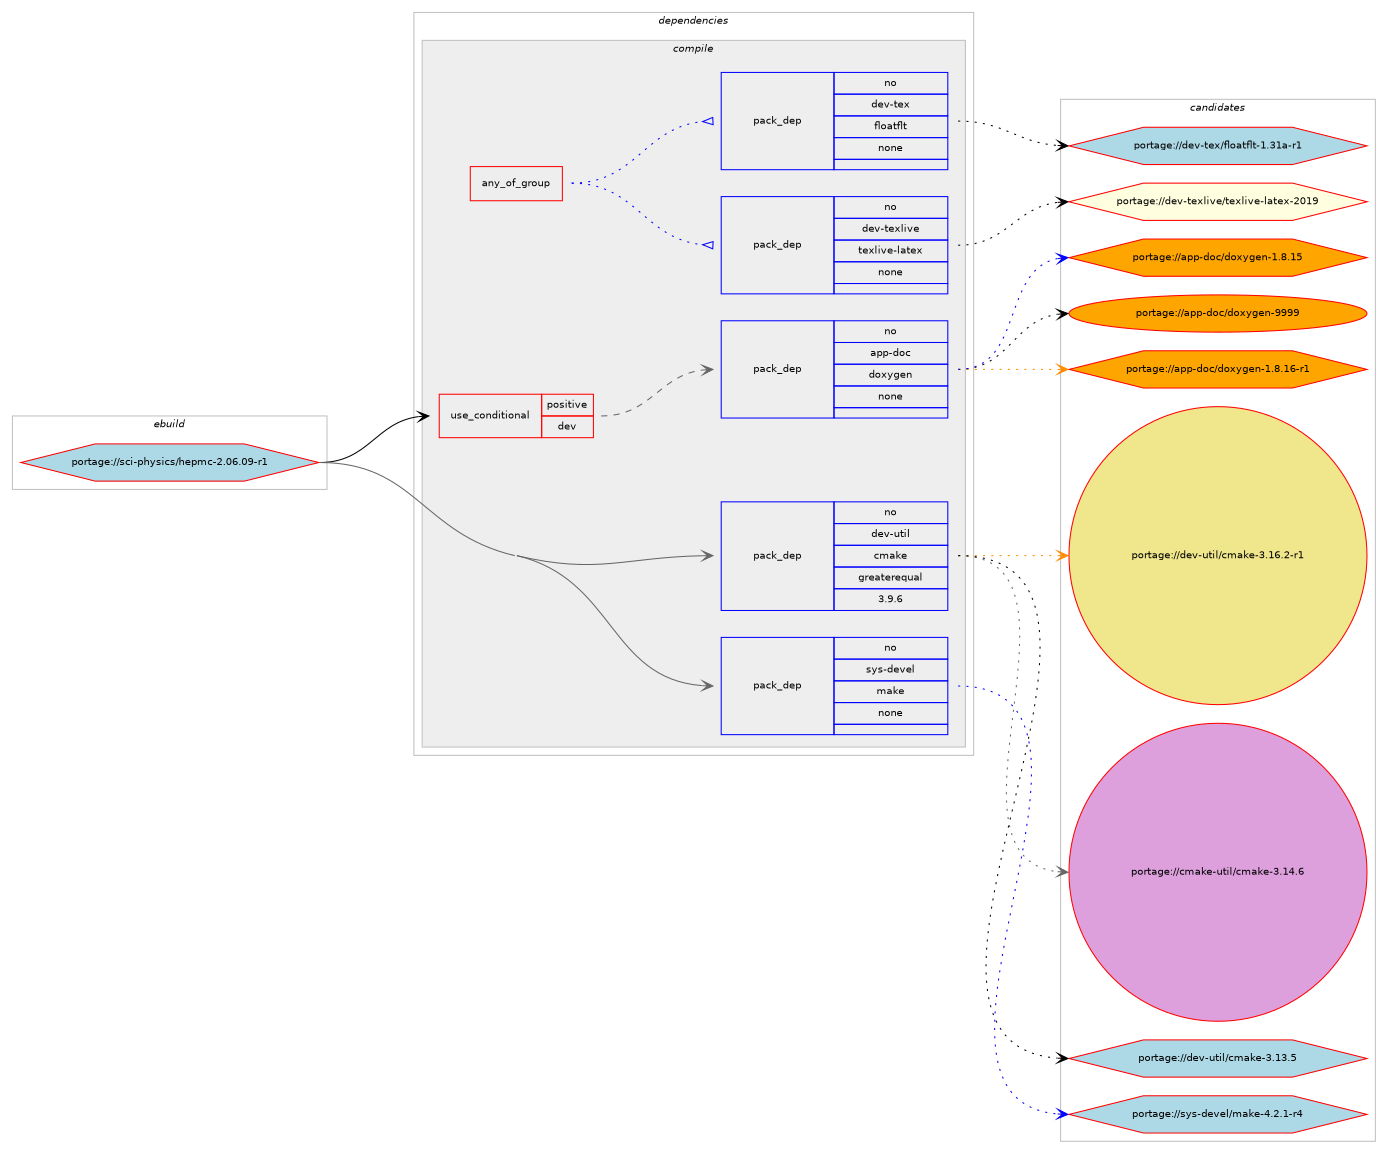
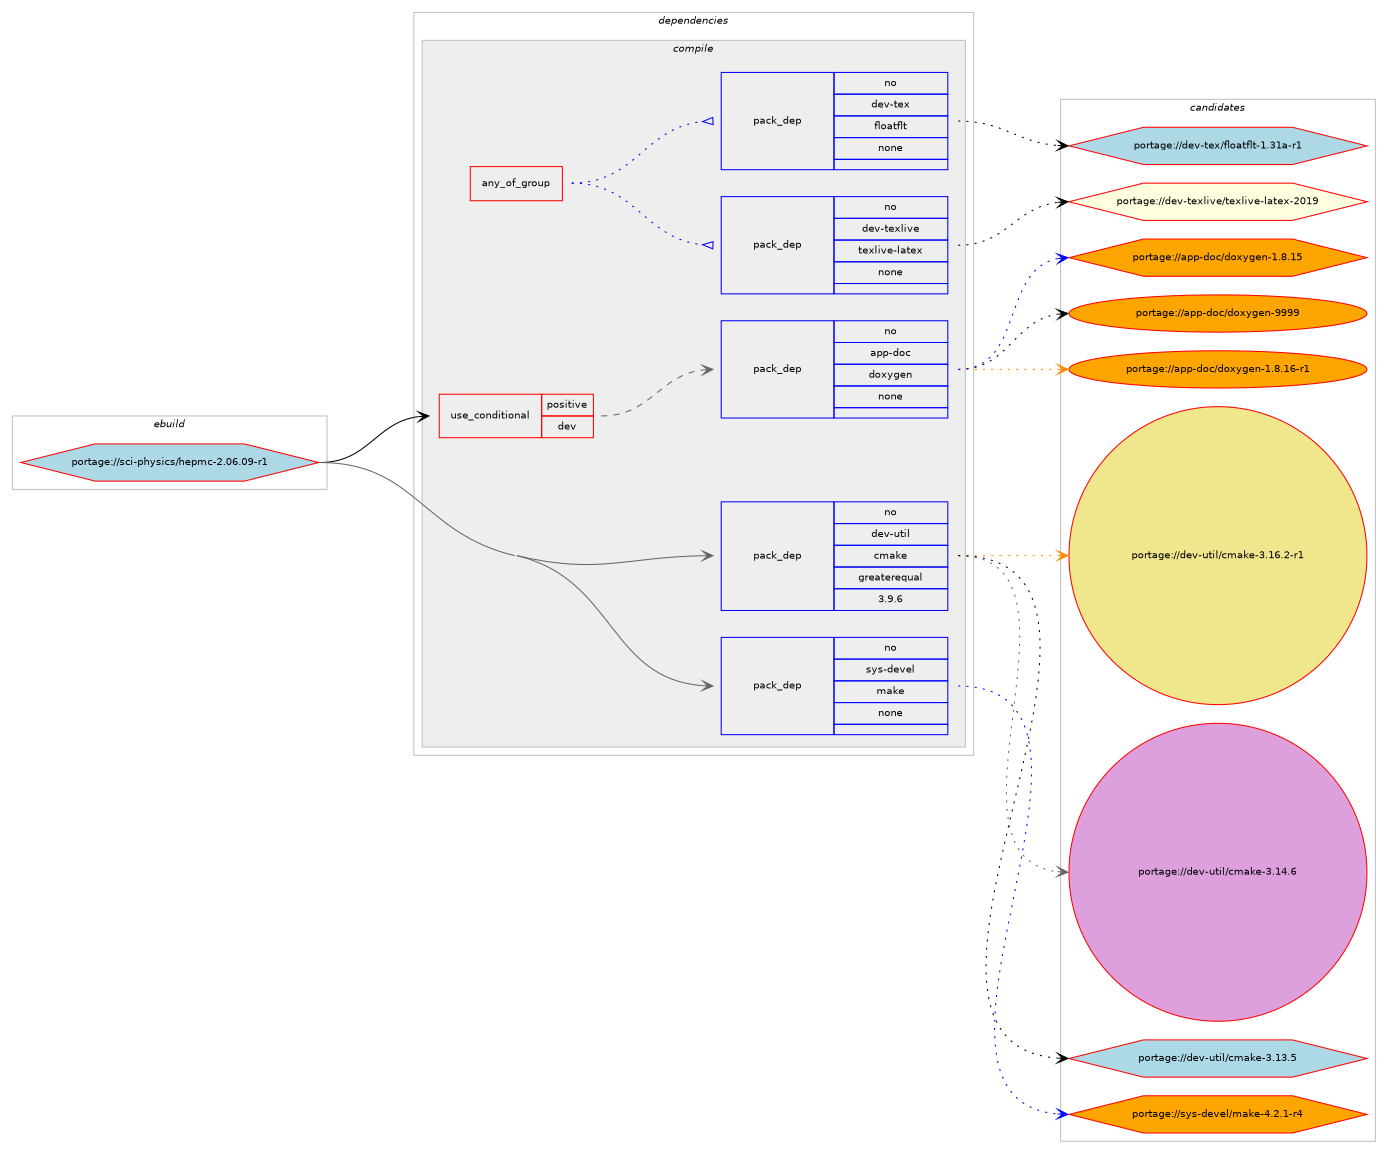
node "portage://app-doc/doxygen-1.8.16-r1": shape hexagon -> ellipse
node "portage://cmake-util/cmake-3.14.6": label "portage://cmake-util/cmake-3.14.6" -> "portage://dev-util/cmake-3.14.6"
node "portage://sys-devel/make-4.2.1-r4": fillcolor lightblue -> orange
